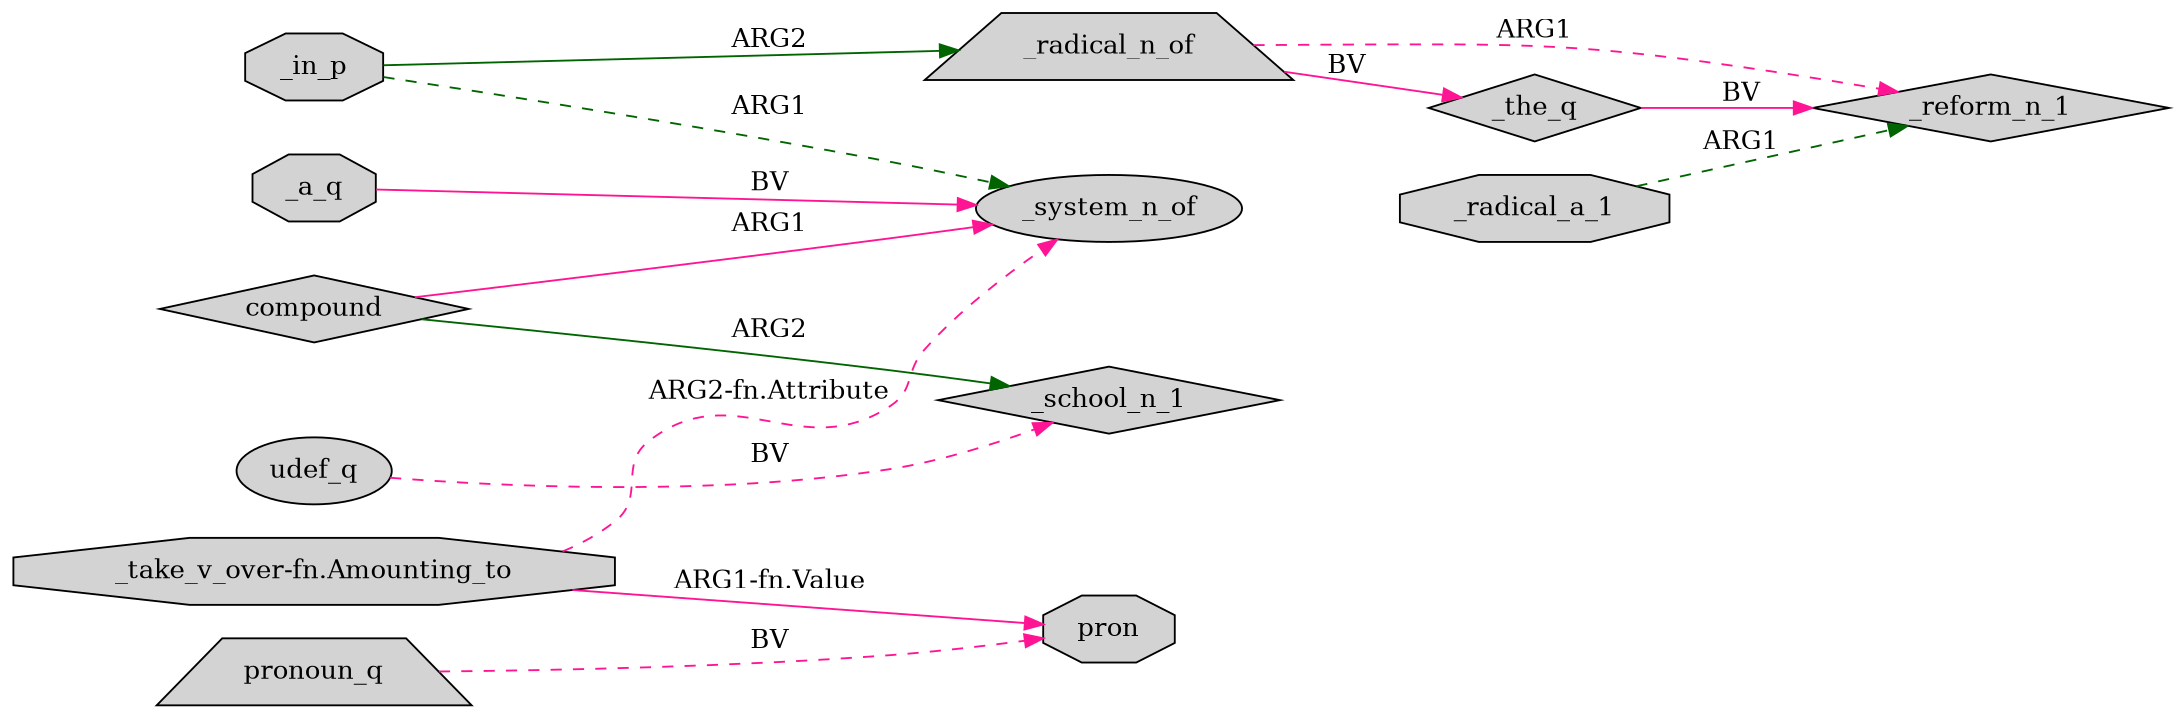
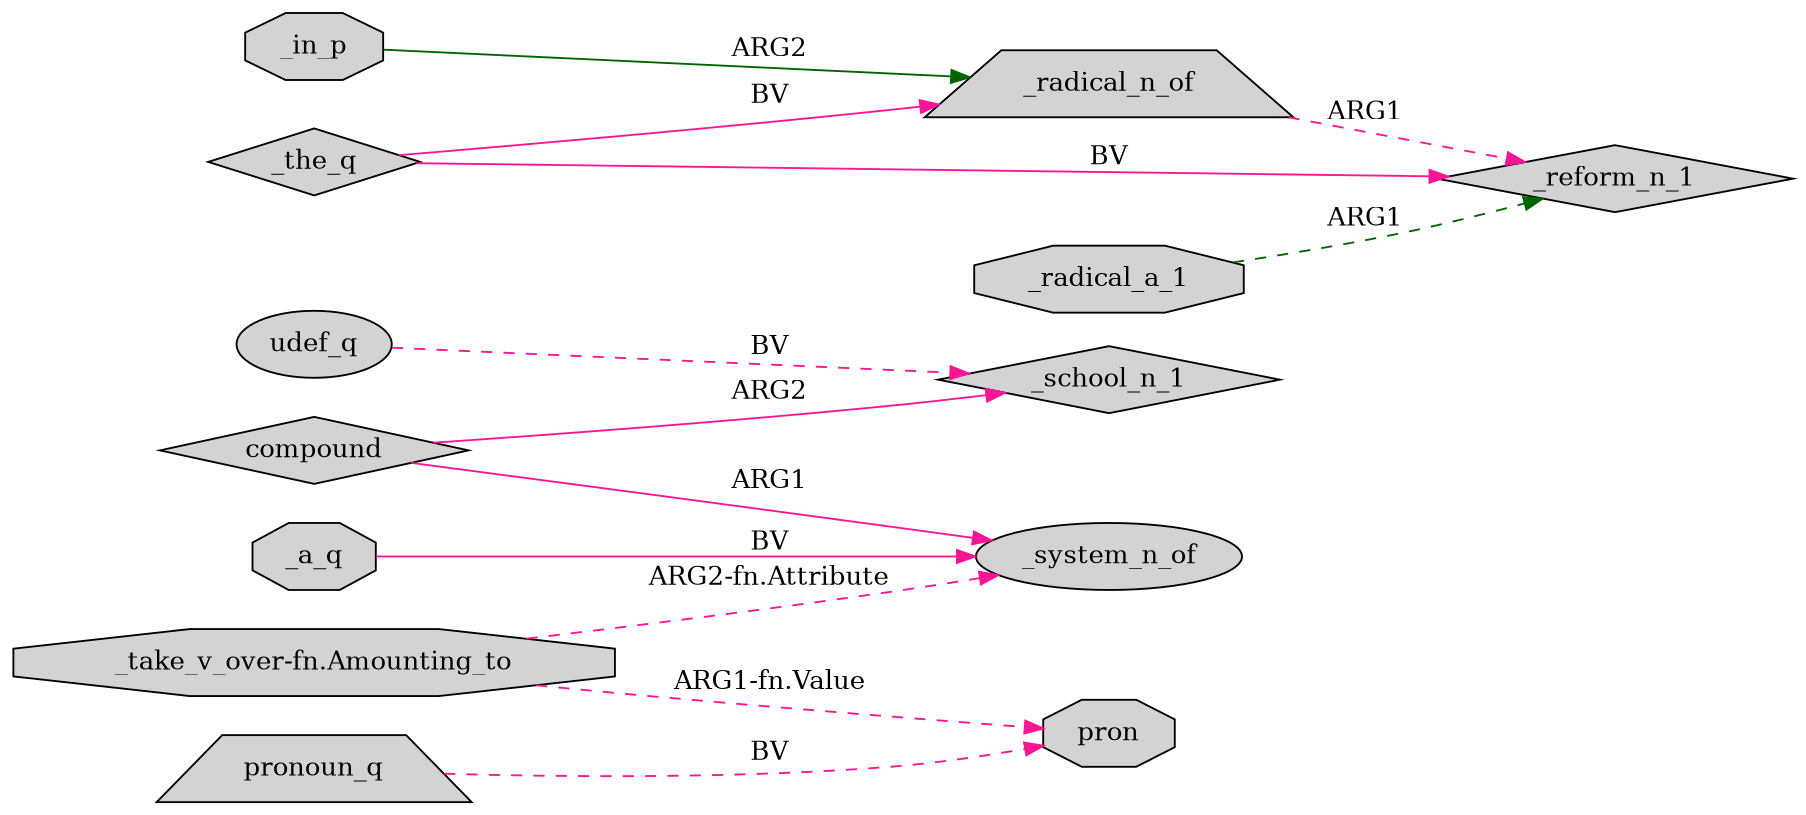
edge "_radical_n_of" -> "_the_q": reversed
edge "_in_p" -> "_system_n_of": removed, label "ARG1"
edge "compound" -> "_school_n_1": color darkgreen -> deeppink
edge "_take_v_over-fn.Amounting_to" -> "pron": style solid -> dashed
